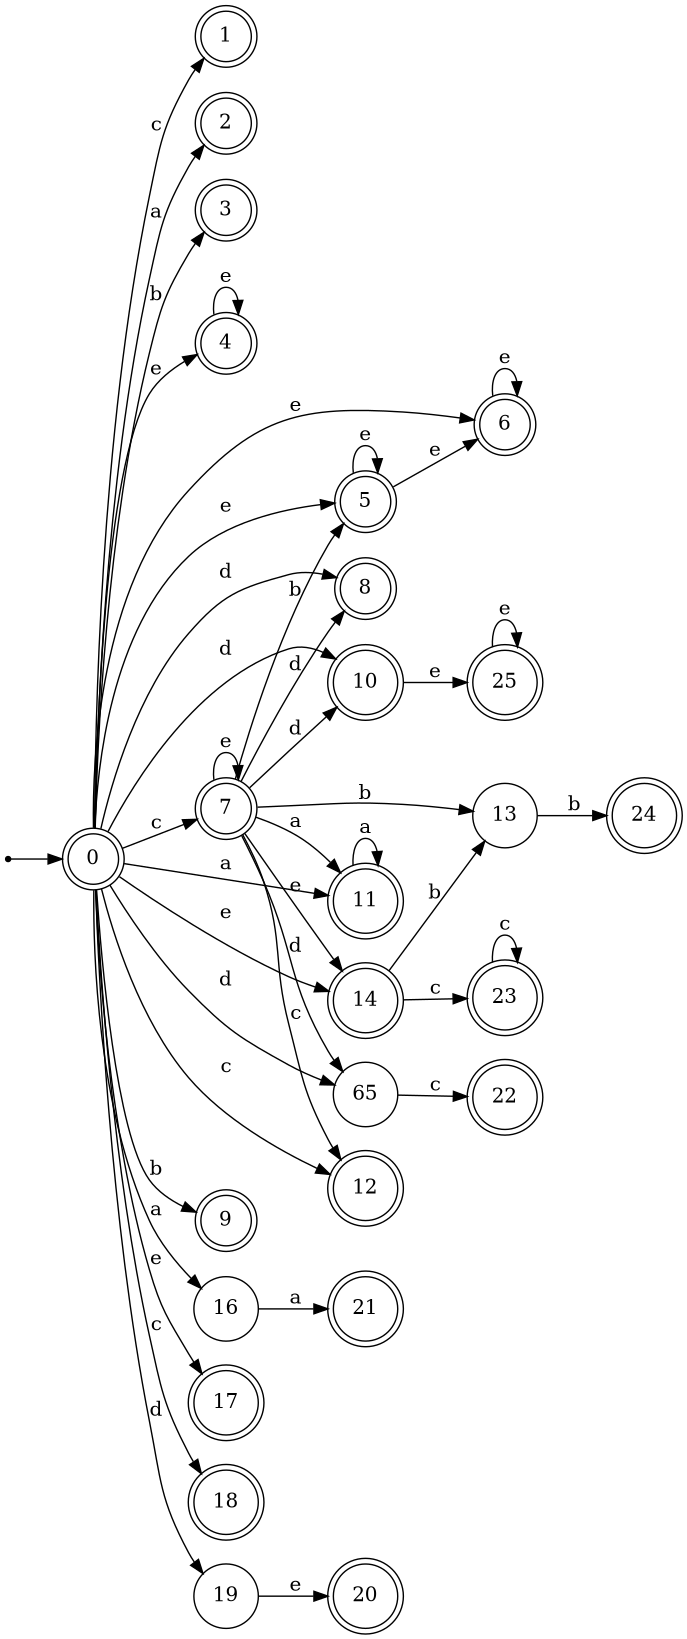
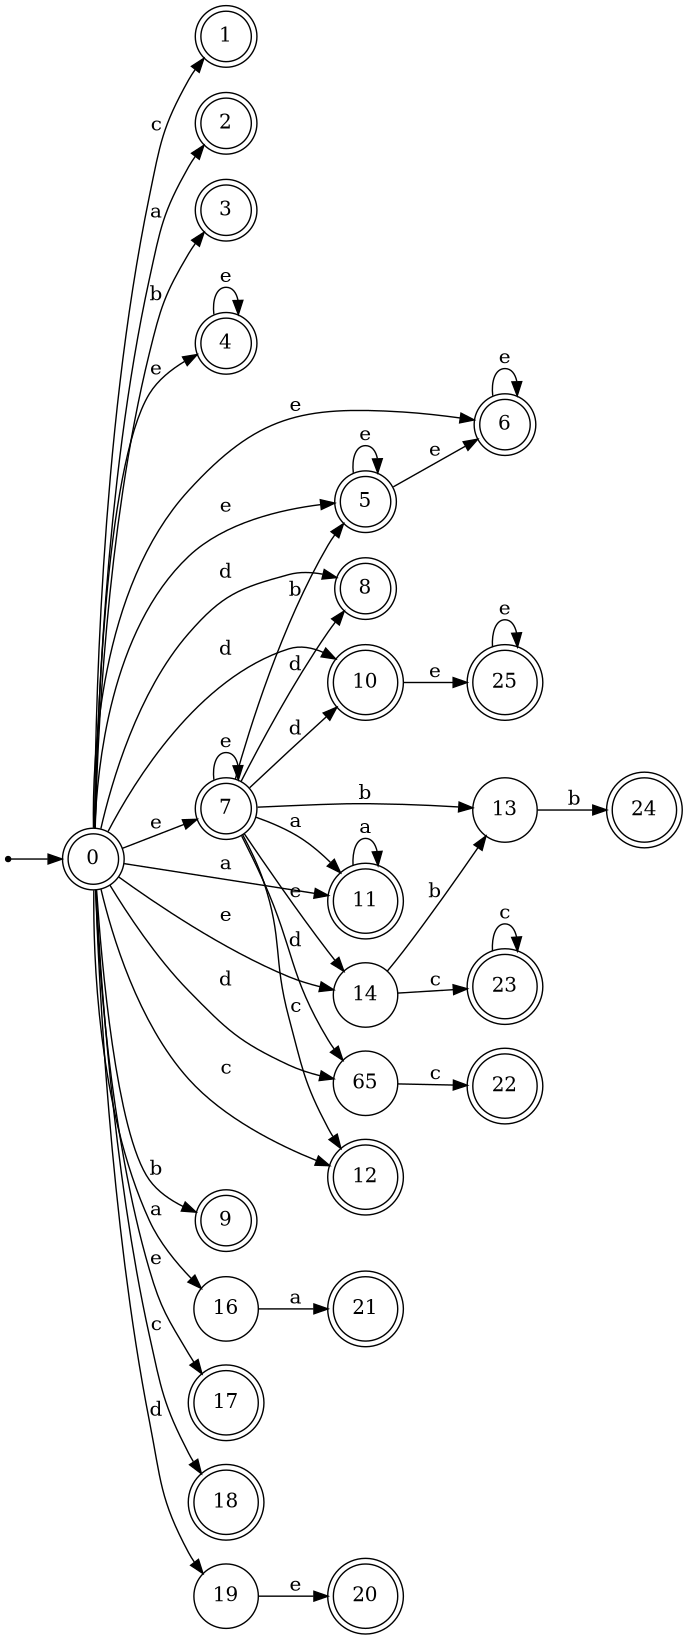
edge "0" -> "7": label "c" -> "e"
node "14": shape doublecircle -> circle
